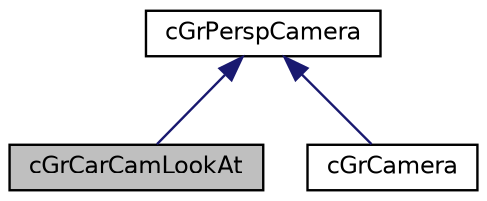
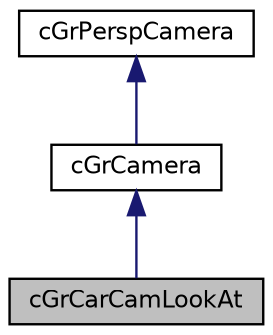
edge "cGrCarCamLookAt" -> "cGrPerspCamera": now "cGrCarCamLookAt" -> "cGrCamera"
